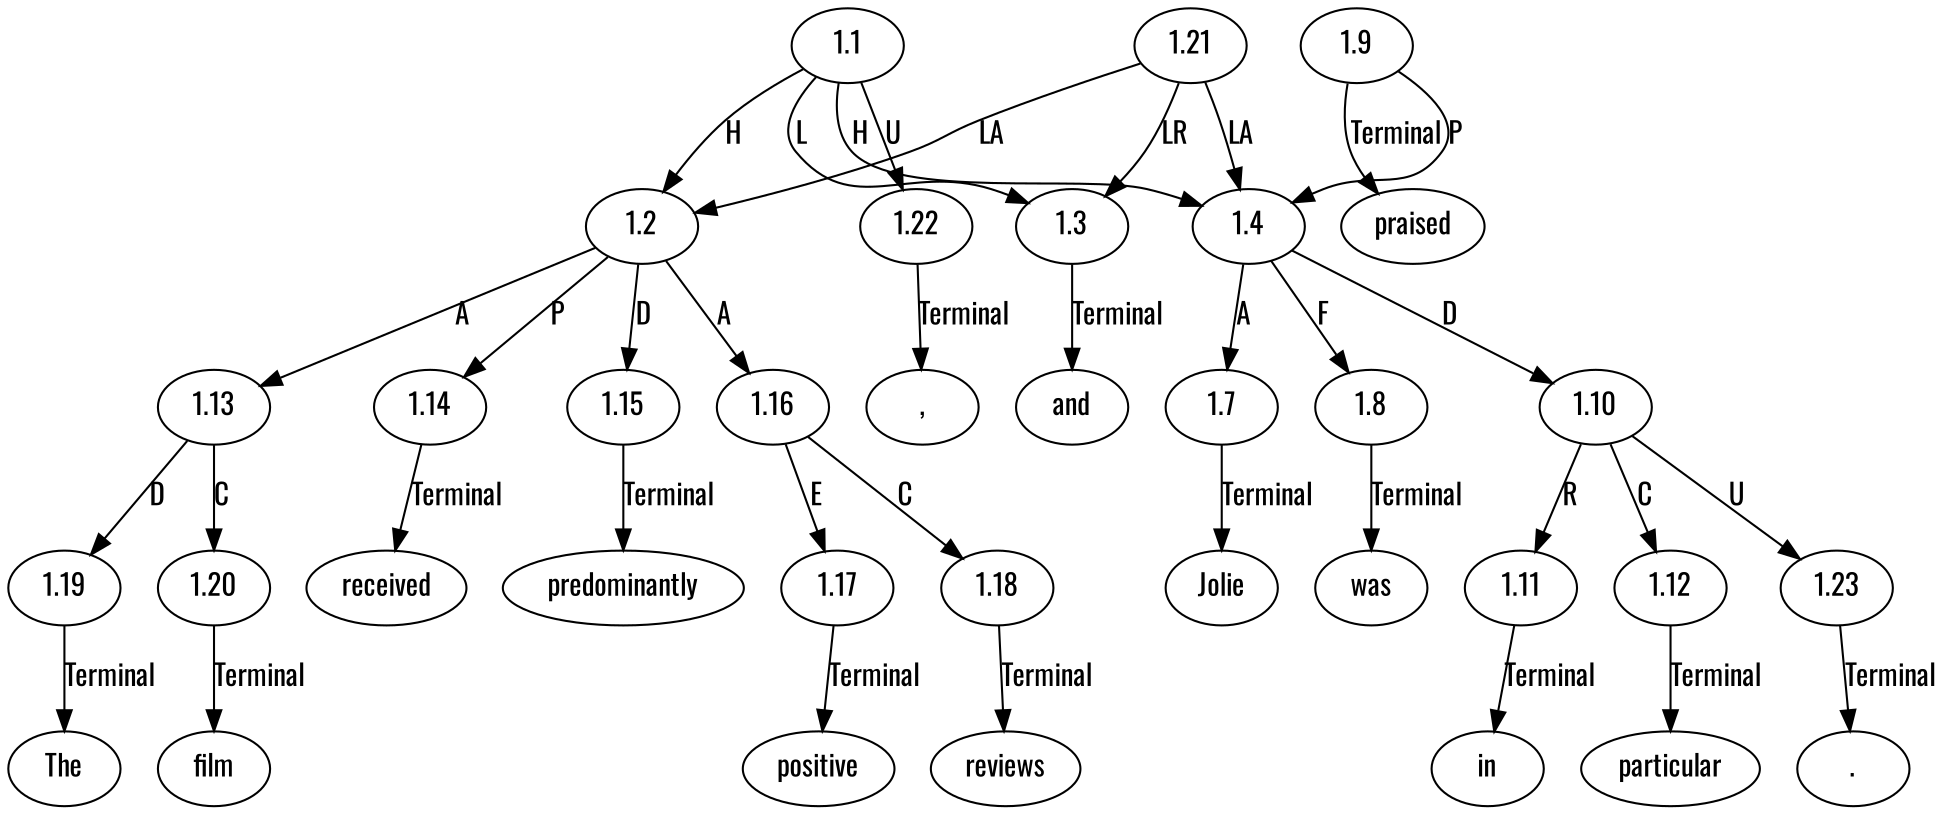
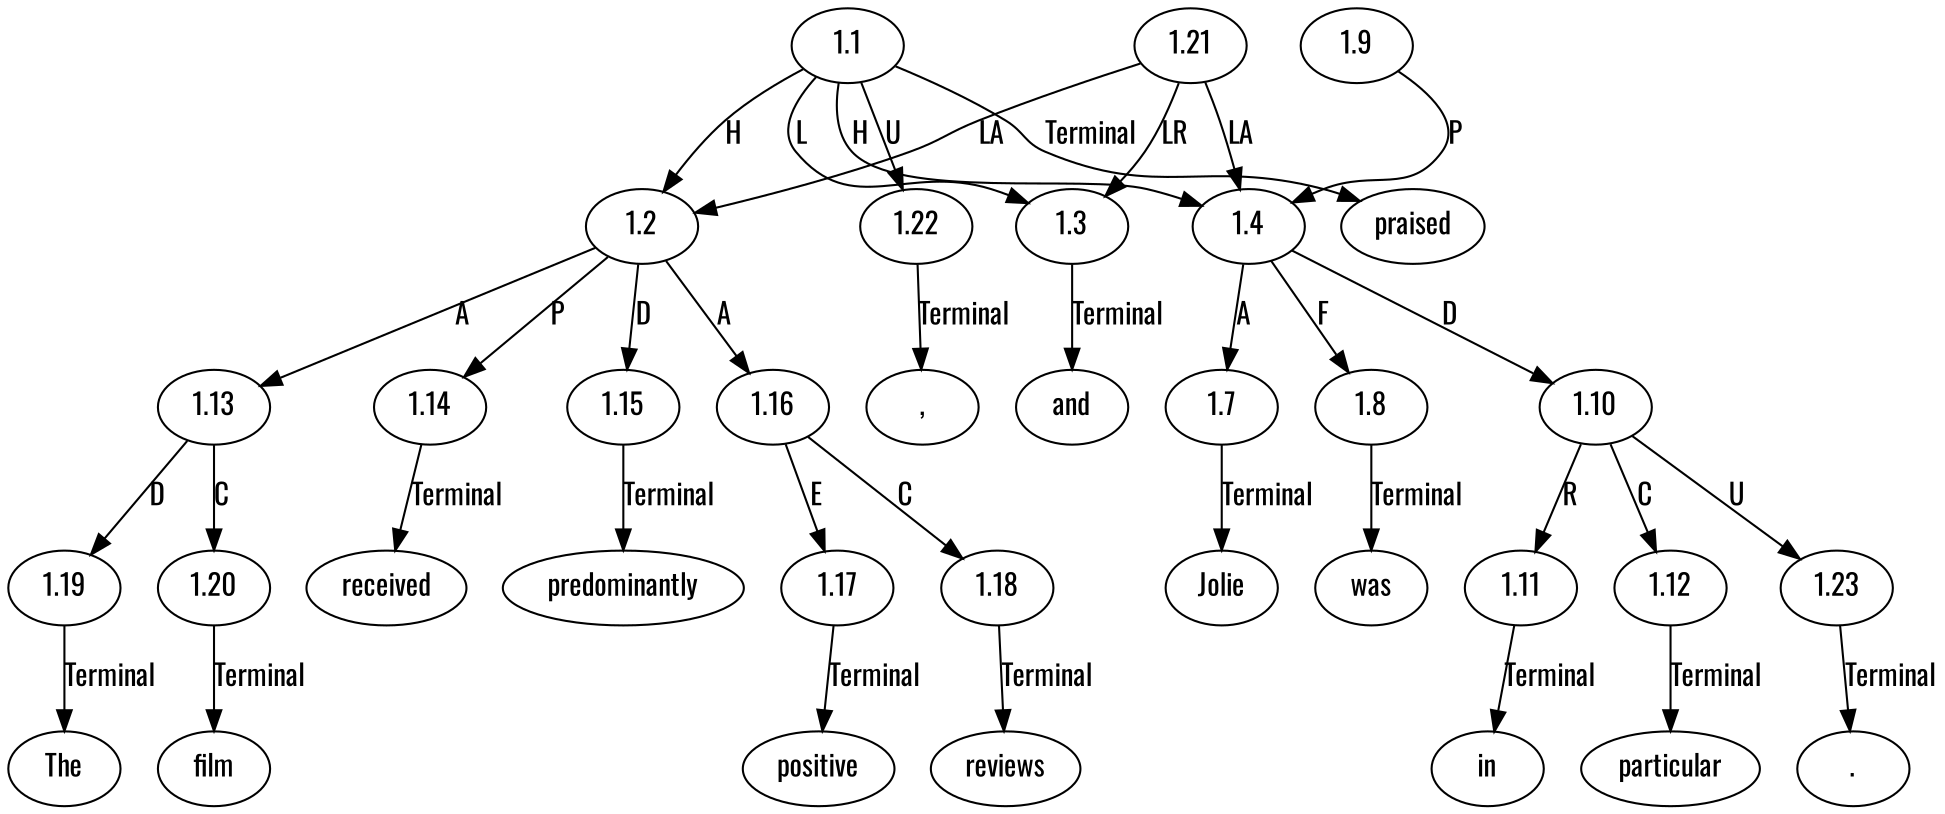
edge "1.9" -> "praised": now "1.1" -> "praised"
